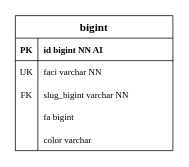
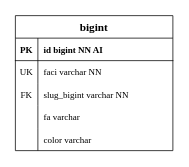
node "fa bigint": label "fa bigint" -> "fa varchar"
